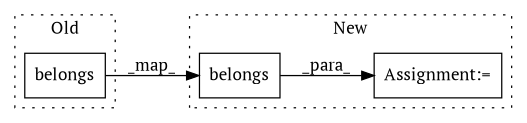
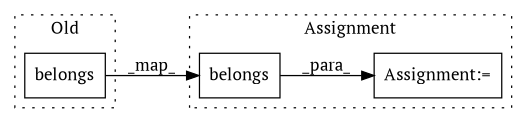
cluster "New": label "New" -> "Assignment"
